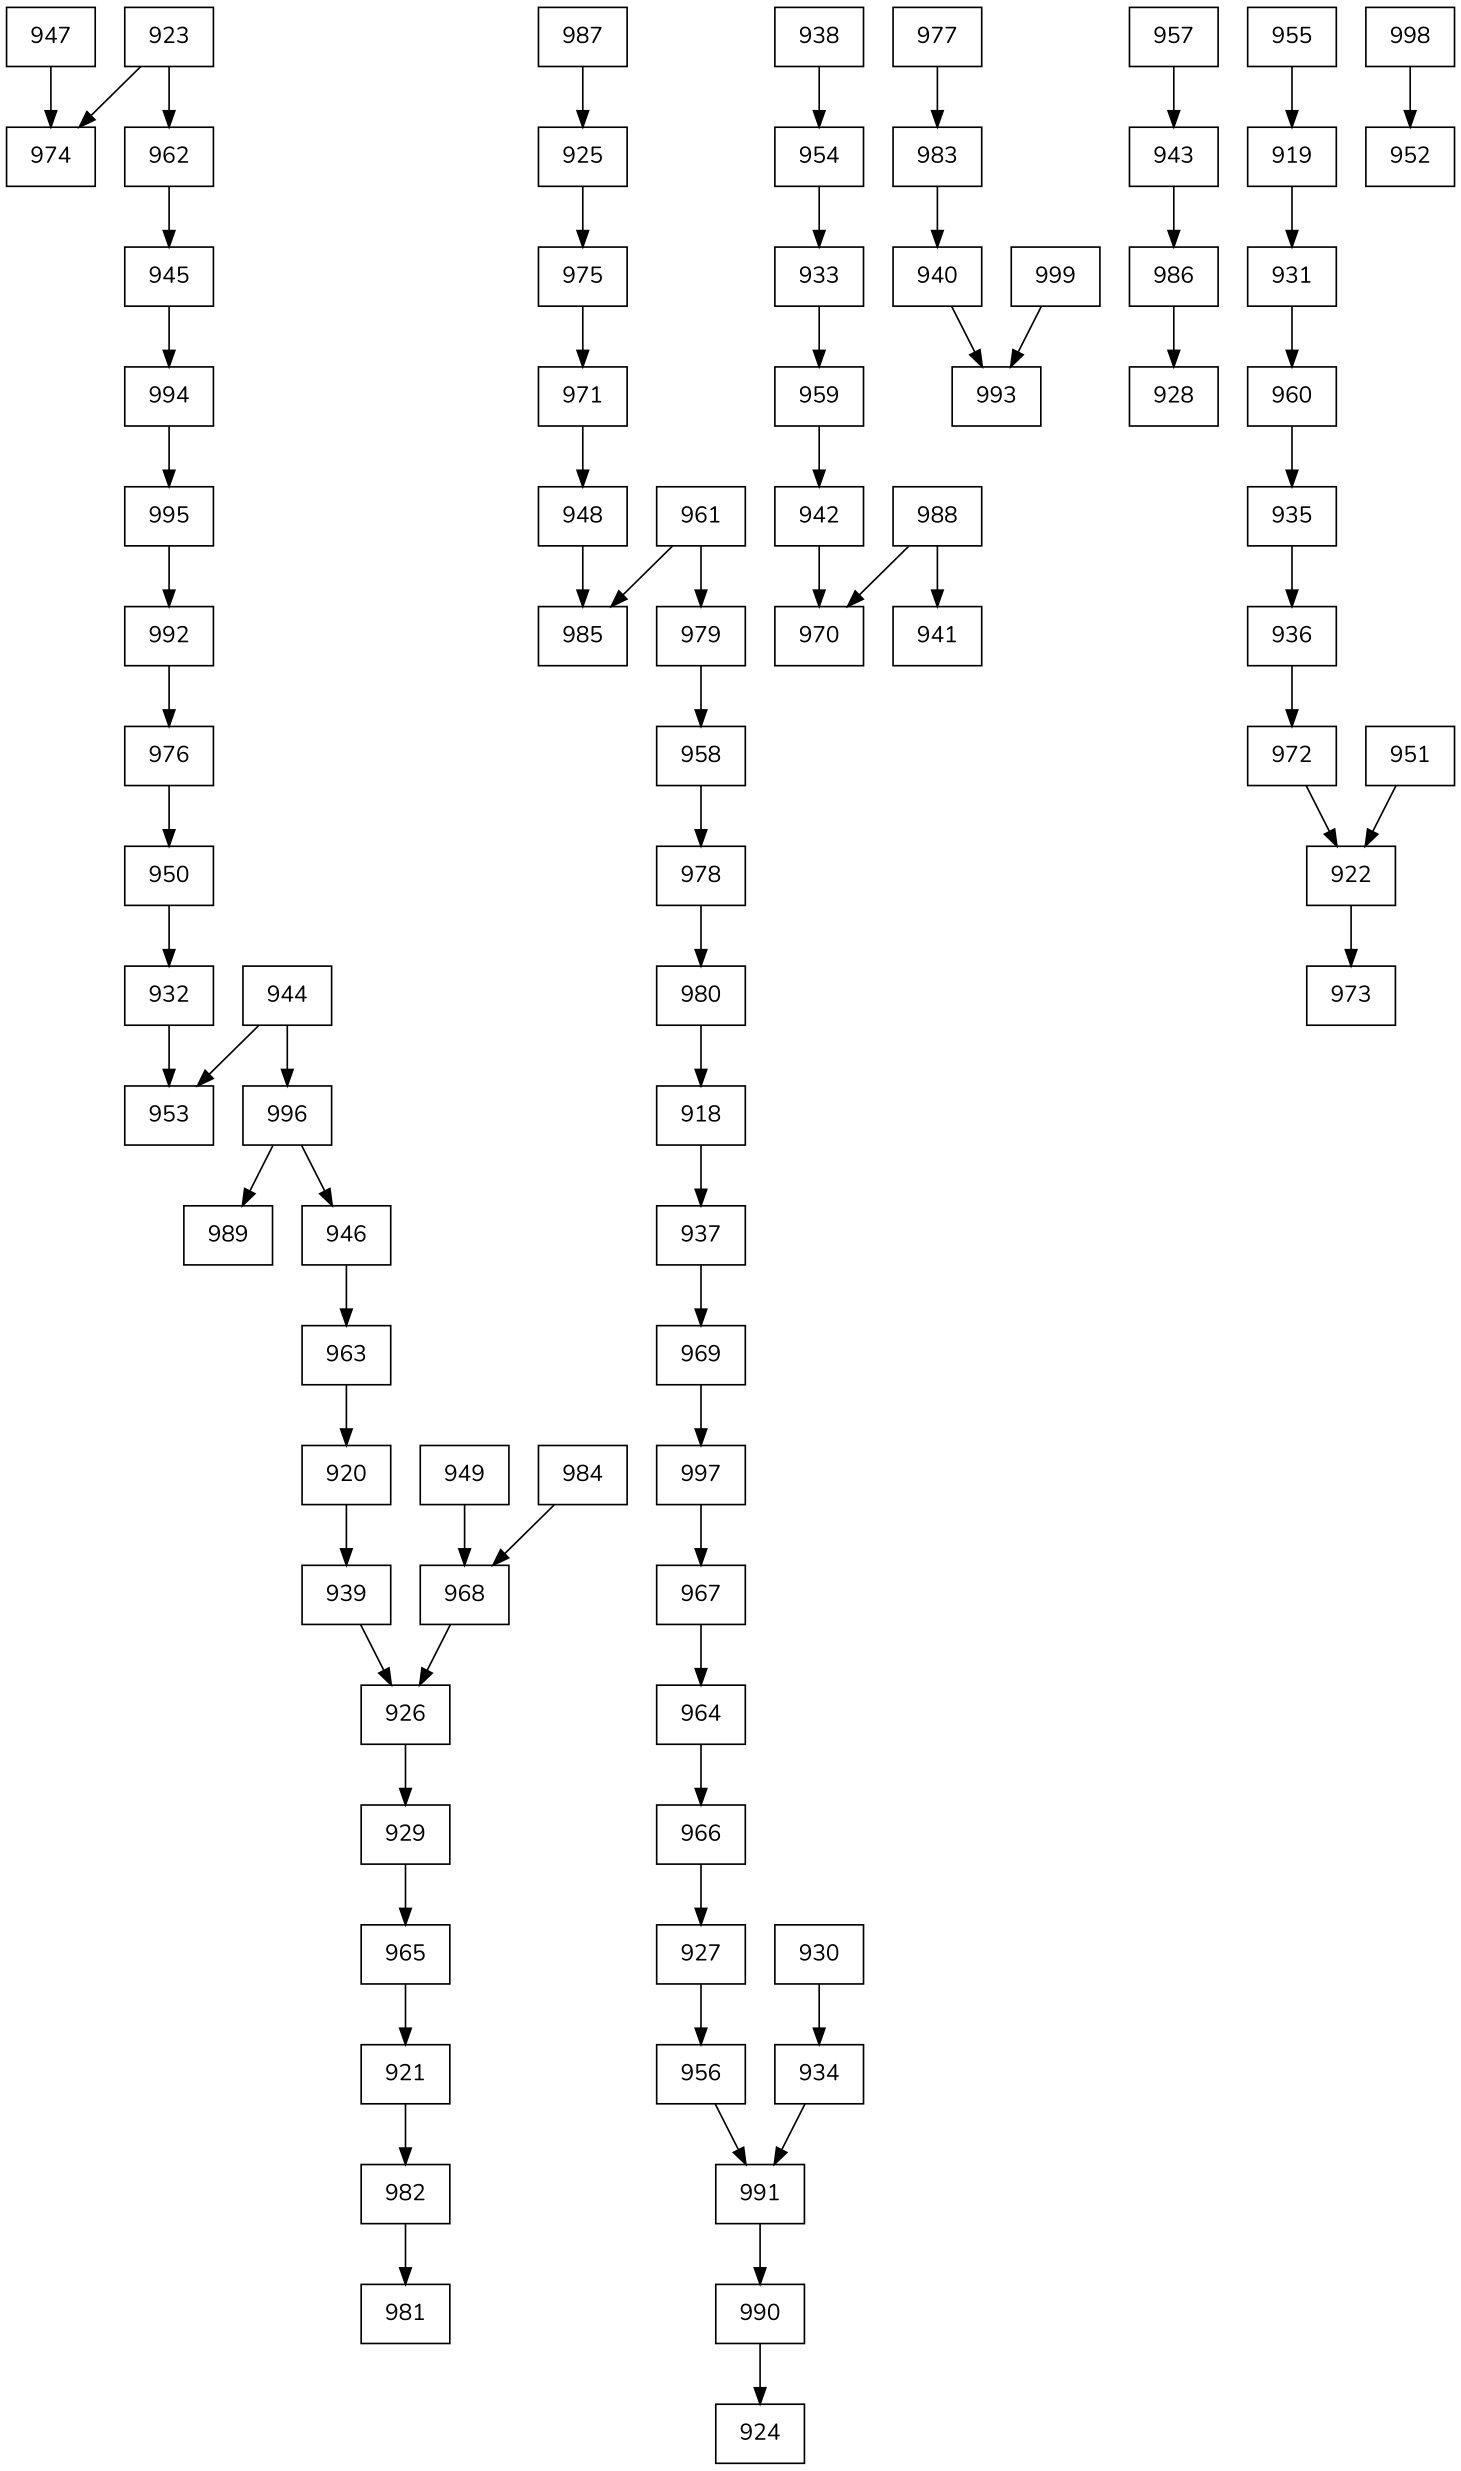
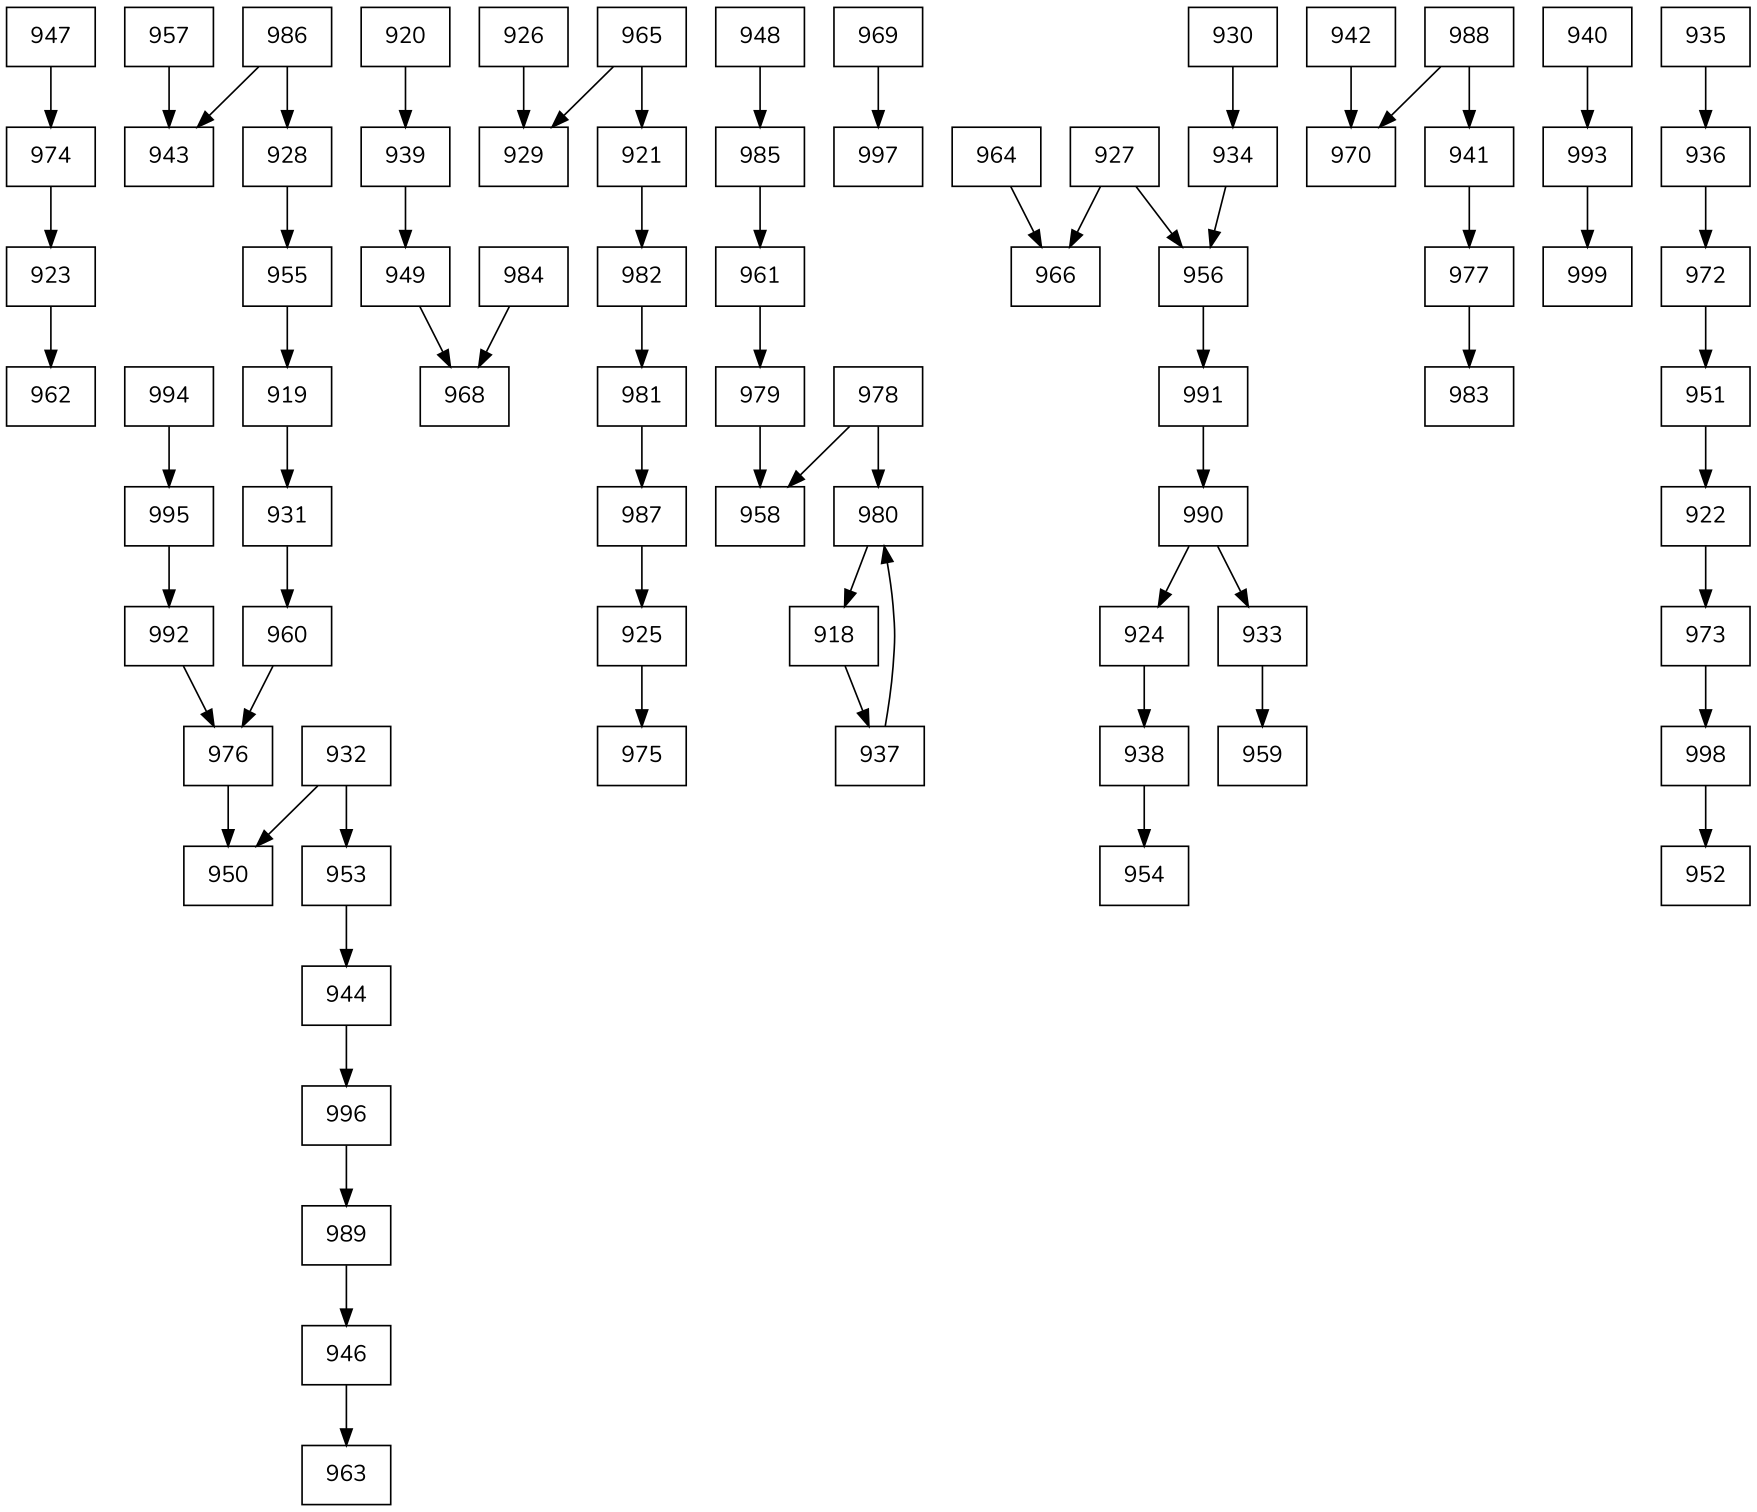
edge "923" -> "974": reversed
edge "928" -> "955": added
edge "954" -> "933": now "990" -> "933"
edge "983" -> "940": removed
edge "943" -> "986": reversed
edge "941" -> "977": added
node "945": removed
edge "999" -> "993": reversed
node "971": removed
edge "981" -> "987": added
edge "959" -> "942": removed
edge "960" -> "935": now "960" -> "976"
edge "961" -> "985": reversed
edge "924" -> "938": added
edge "973" -> "998": added
edge "958" -> "978": reversed
edge "972" -> "922": now "972" -> "951"
edge "950" -> "932": reversed
edge "944" -> "953": reversed
edge "996" -> "946": now "989" -> "946"
edge "937" -> "969": now "937" -> "980"
edge "963" -> "920": removed
node "967": removed
edge "939" -> "926": now "939" -> "949"
edge "968" -> "926": removed
edge "929" -> "965": reversed
edge "966" -> "927": reversed
edge "934" -> "991": now "934" -> "956"
